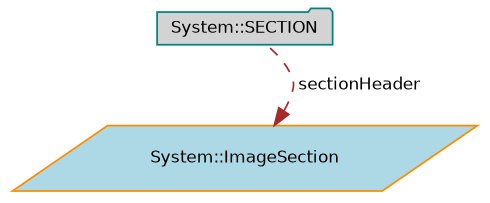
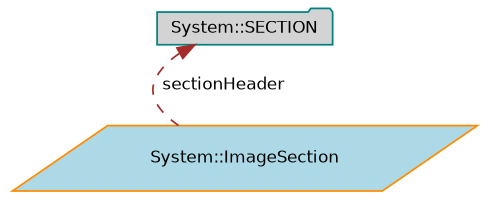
edge "System::SECTION" -> "System::ImageSection": reversed
